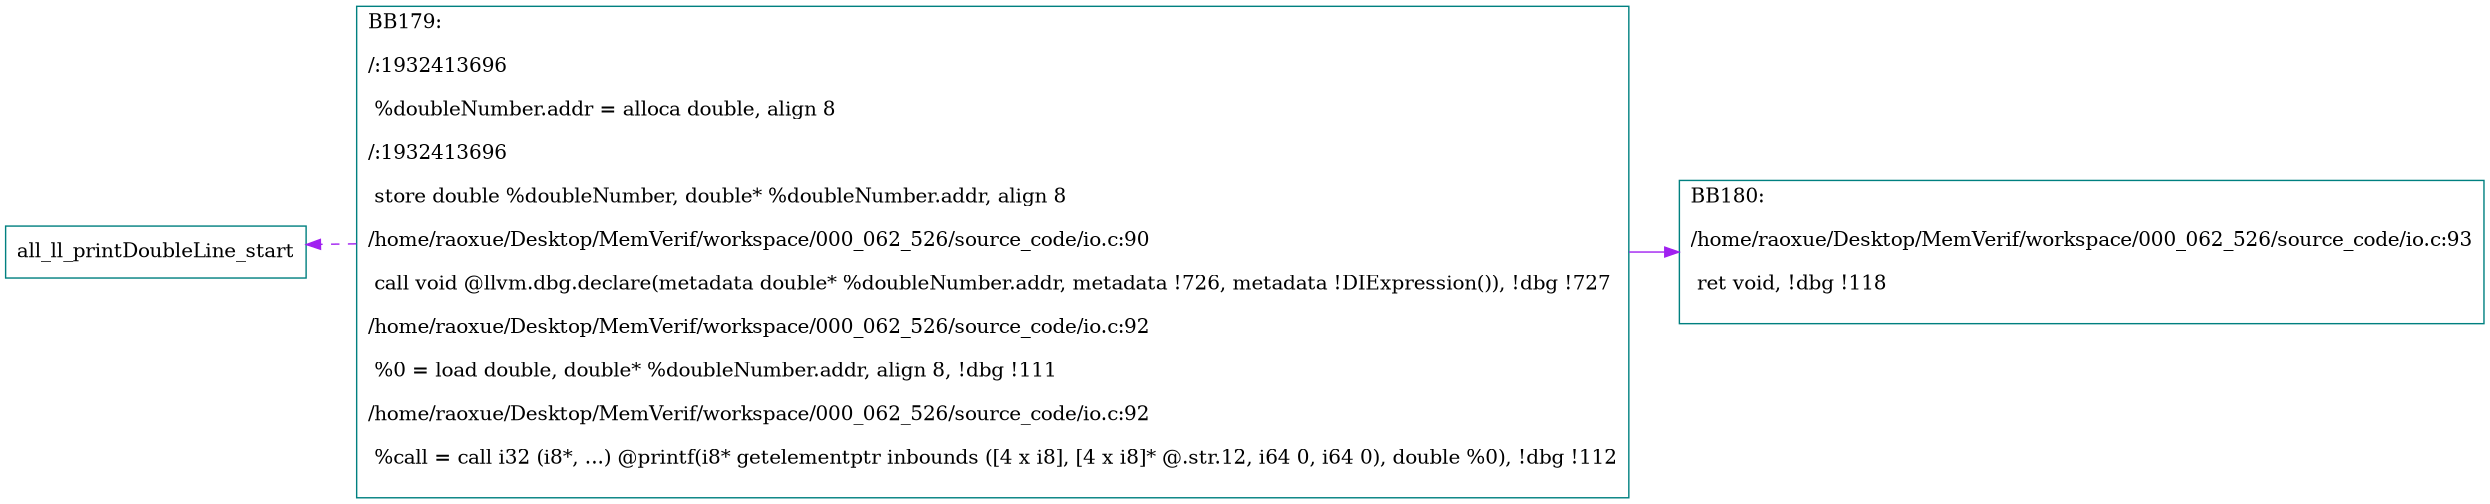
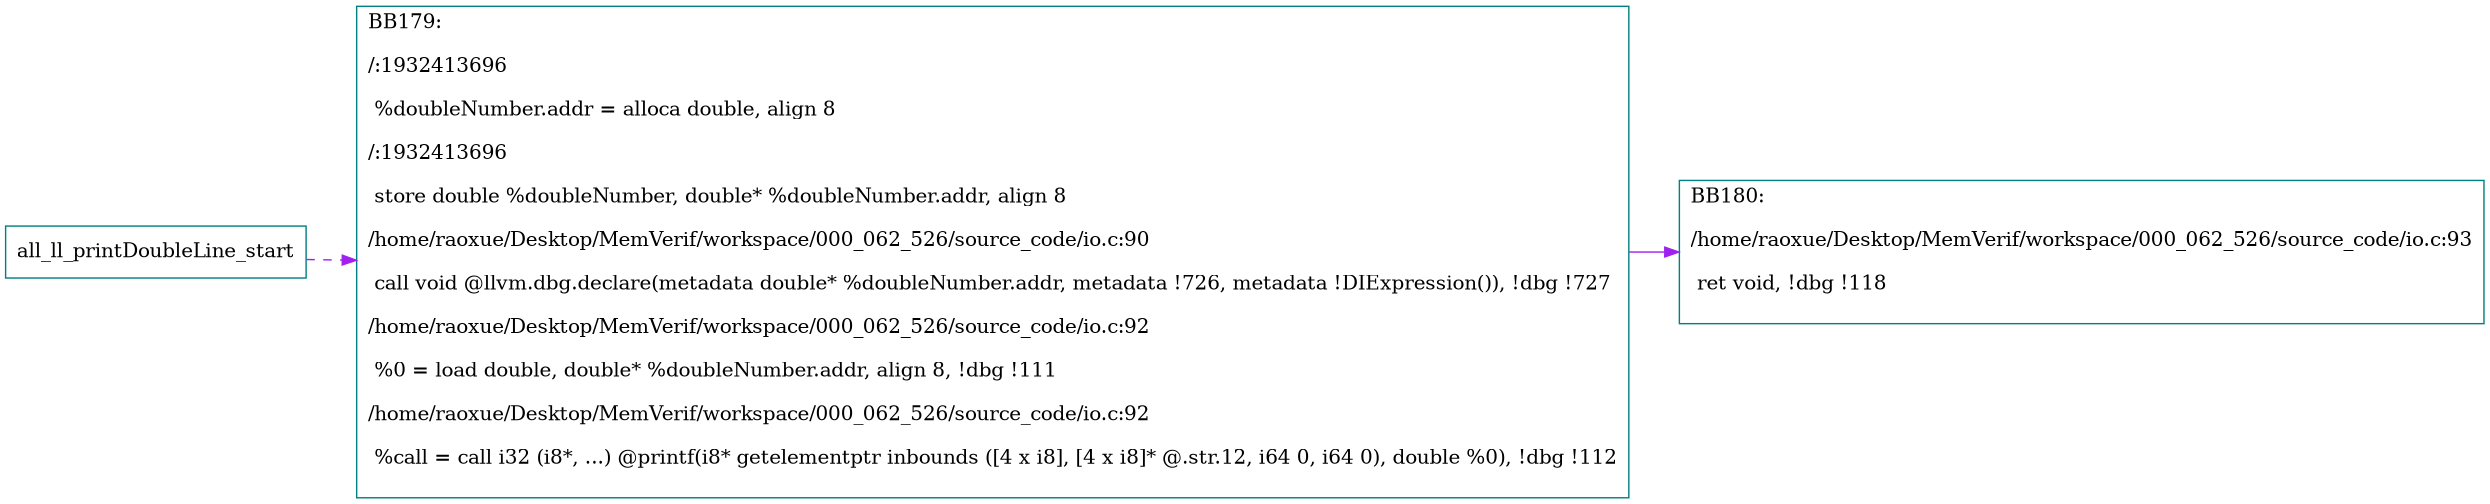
edge "BB179:" -> "all_ll_printDoubleLine_start": reversed
